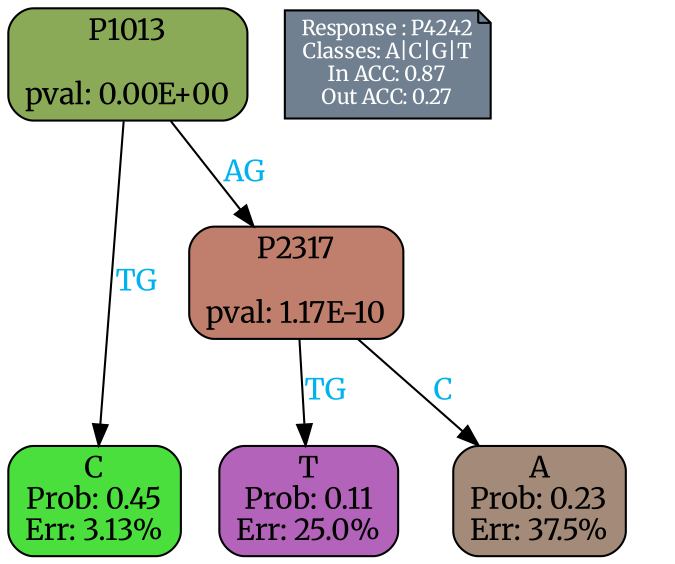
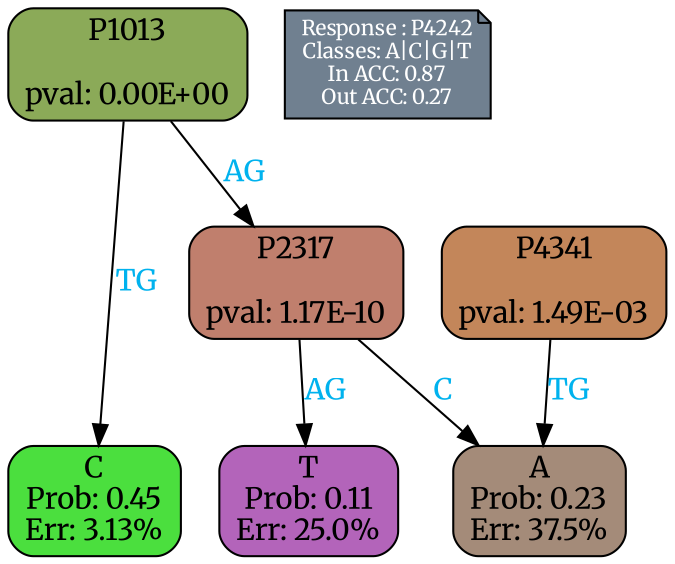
node "P4341 pval: 1.49E-03": added
edge "P2317 pval: 1.17E-10" -> "T Prob: 0.11 Err: 25.0%": label "TG" -> "AG"
